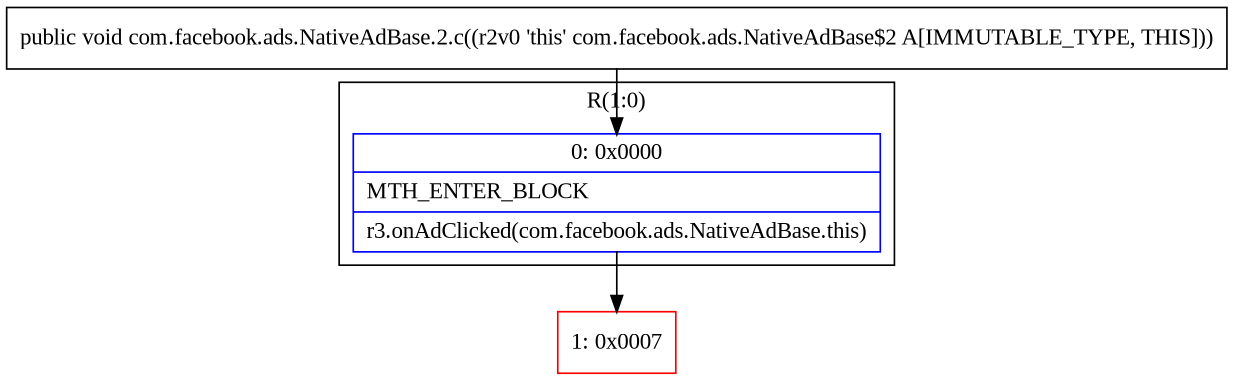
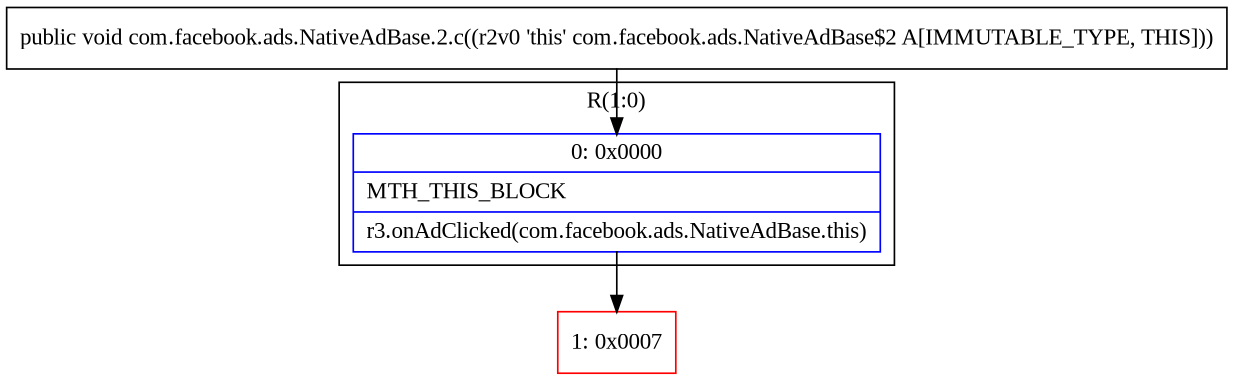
node "0: 0x0000": text "MTH_ENTER_BLOCK" -> "MTH_THIS_BLOCK"
